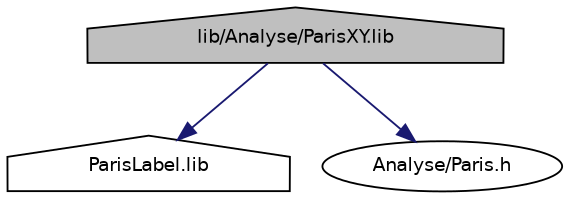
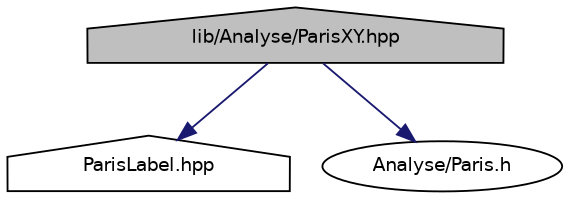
node "lib/Analyse/ParisXY.lib": label "lib/Analyse/ParisXY.lib" -> "lib/Analyse/ParisXY.hpp"
node "ParisLabel.lib": label "ParisLabel.lib" -> "ParisLabel.hpp"
